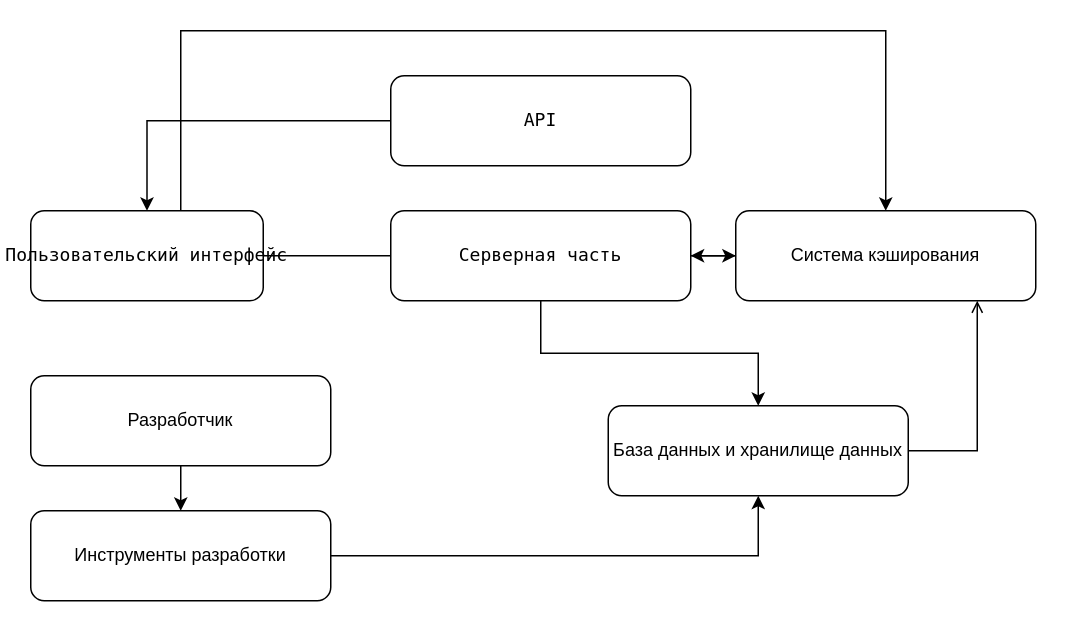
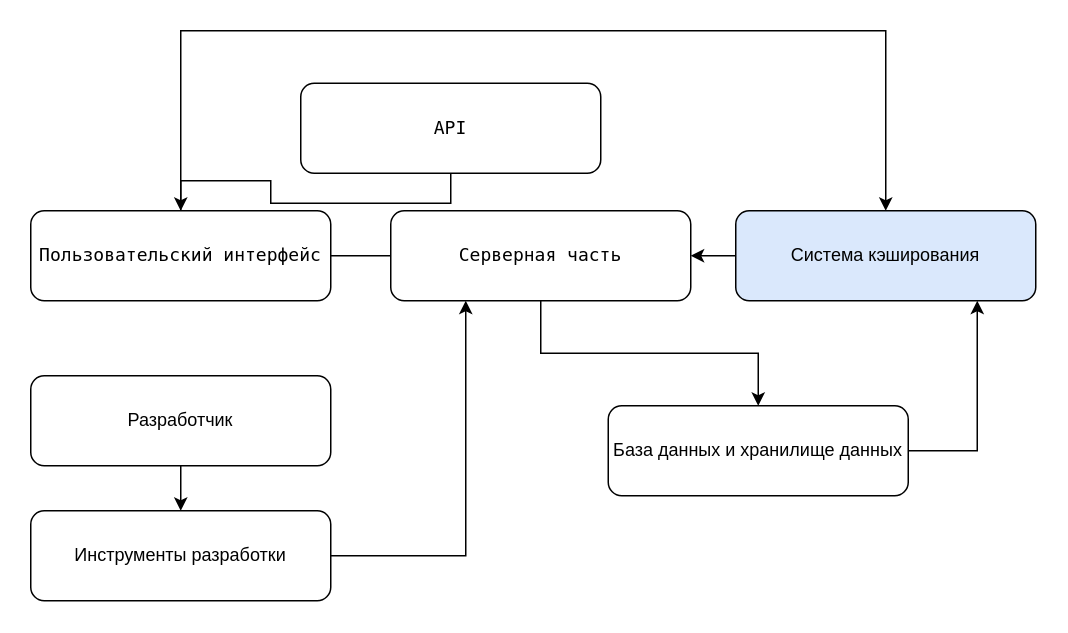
node "API": moved (541, 121) -> (451, 128)
node "Пользовательский интерфейс": size 233x90 -> 300x90
edge "Серверная часть" -> "Система кэширования": removed
node "Система кэширования": fillcolor #ffffff -> #dae8fc
edge "База данных и хранилище данных" -> "Система кэширования": arrowhead open -> classic
edge "Инструменты разработки" -> "База данных и хранилище данных": now "Инструменты разработки" -> "Серверная часть"
